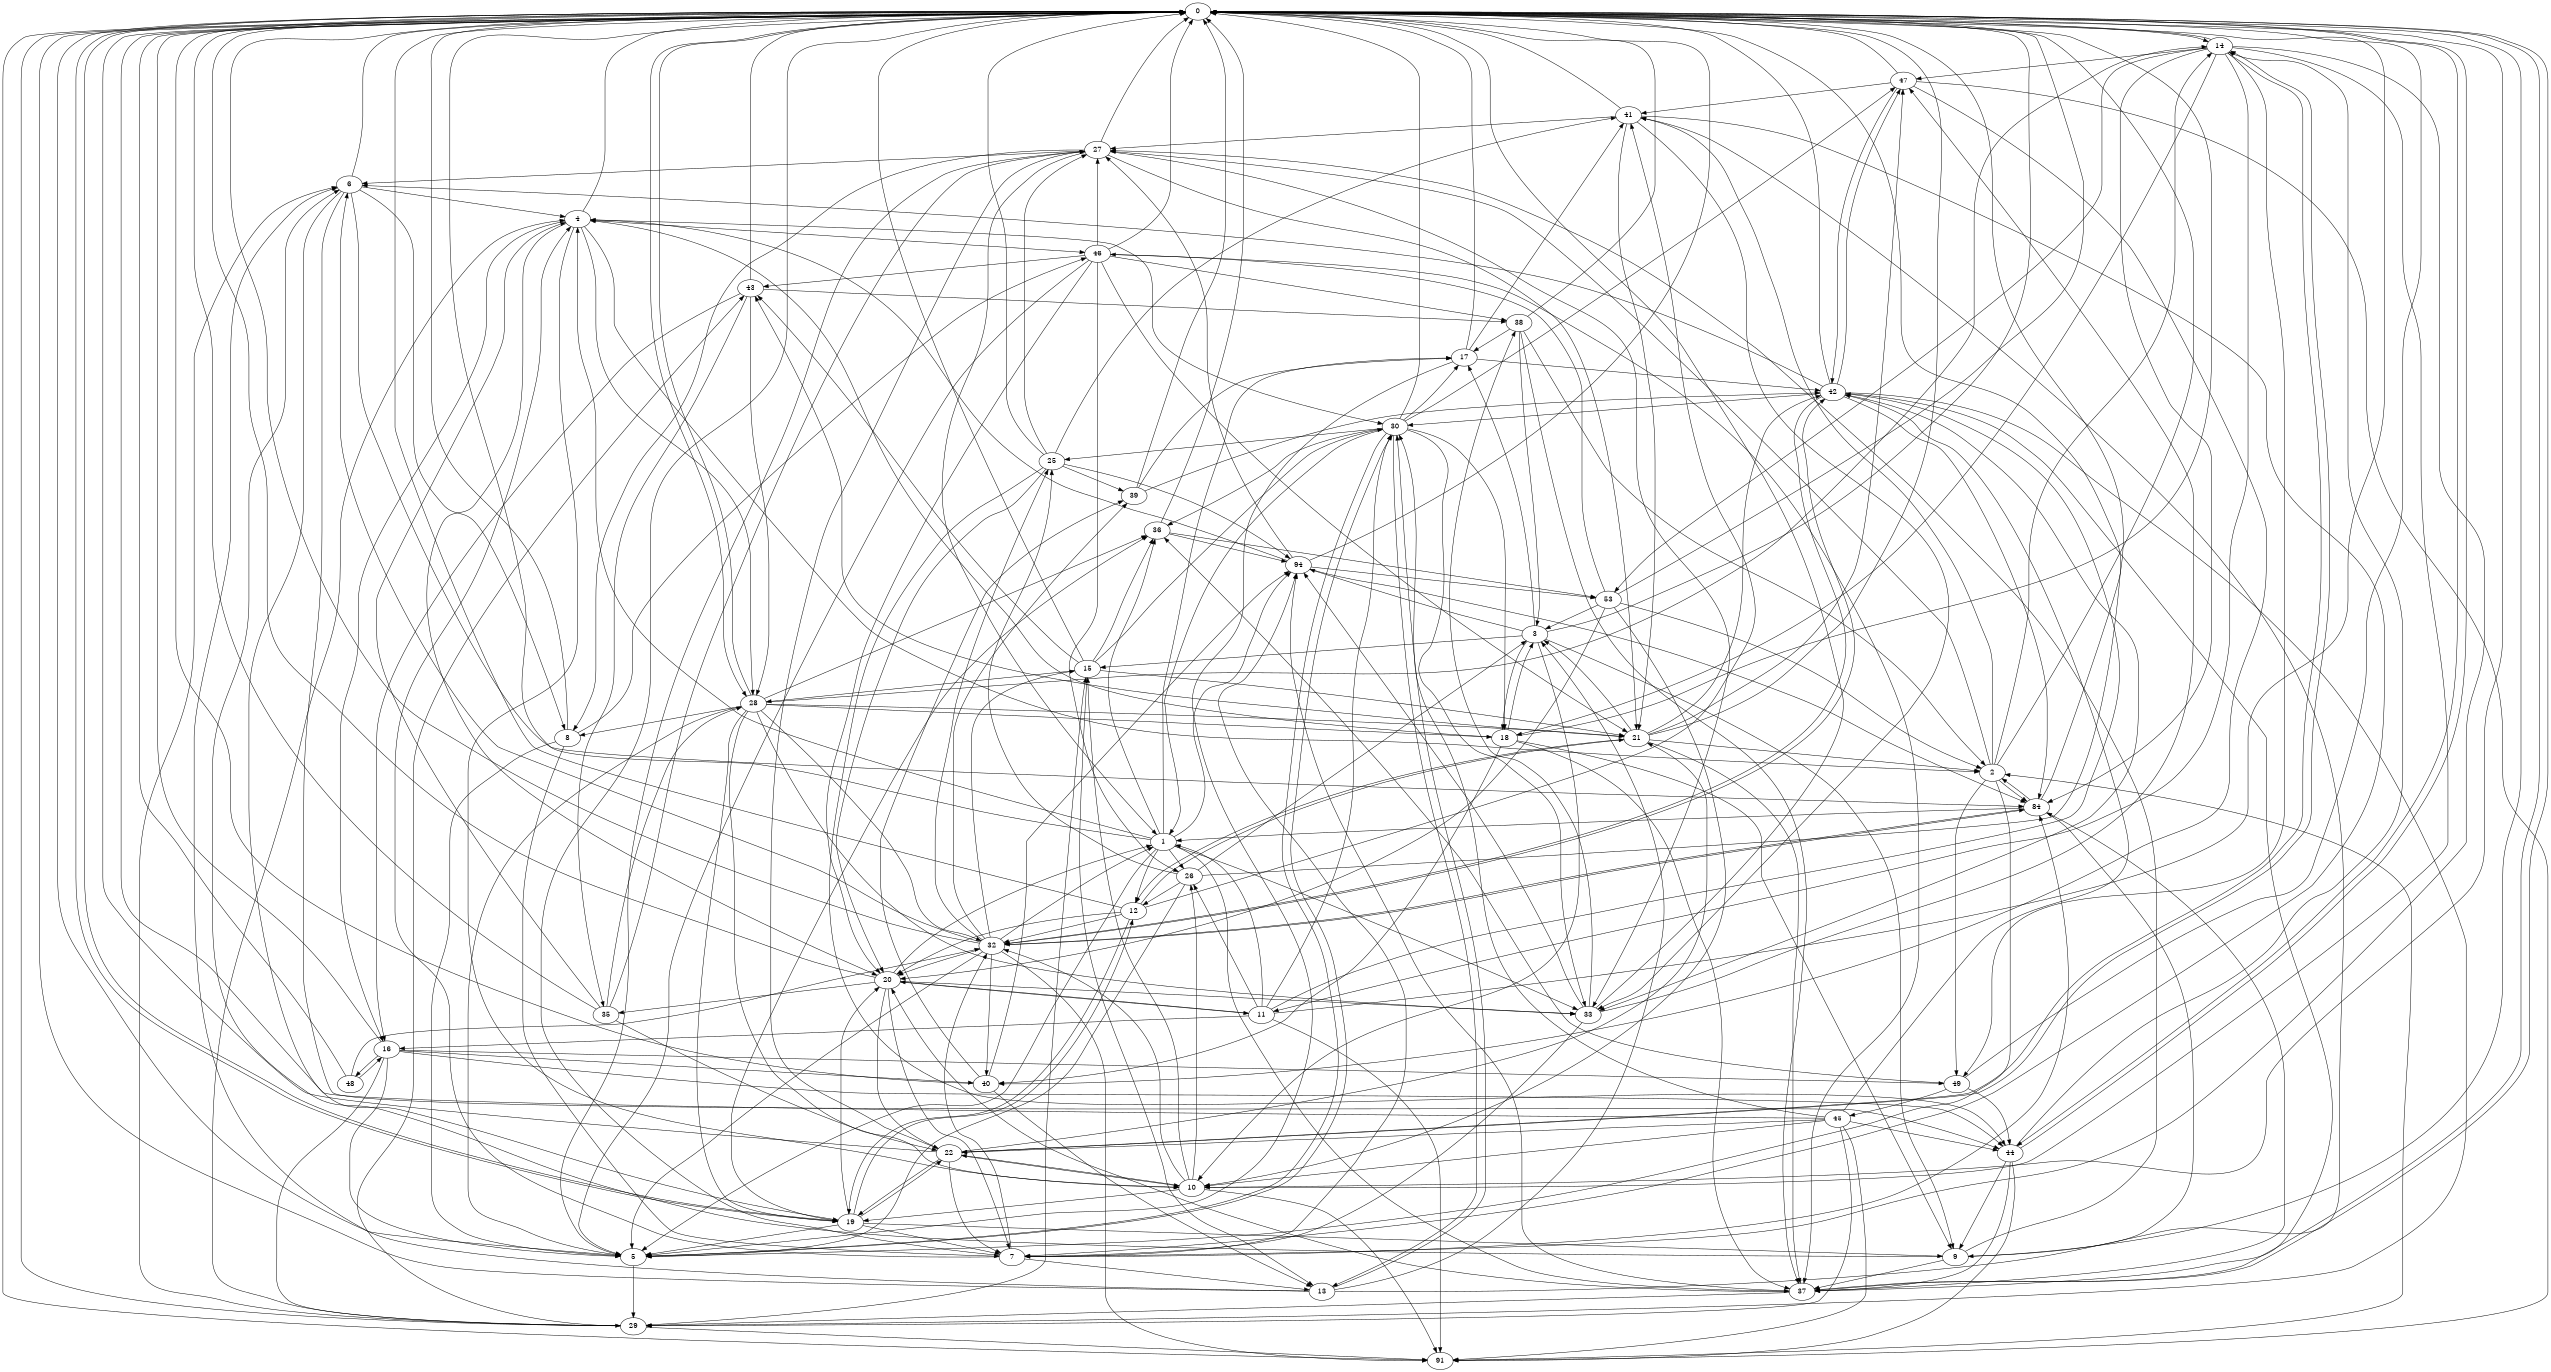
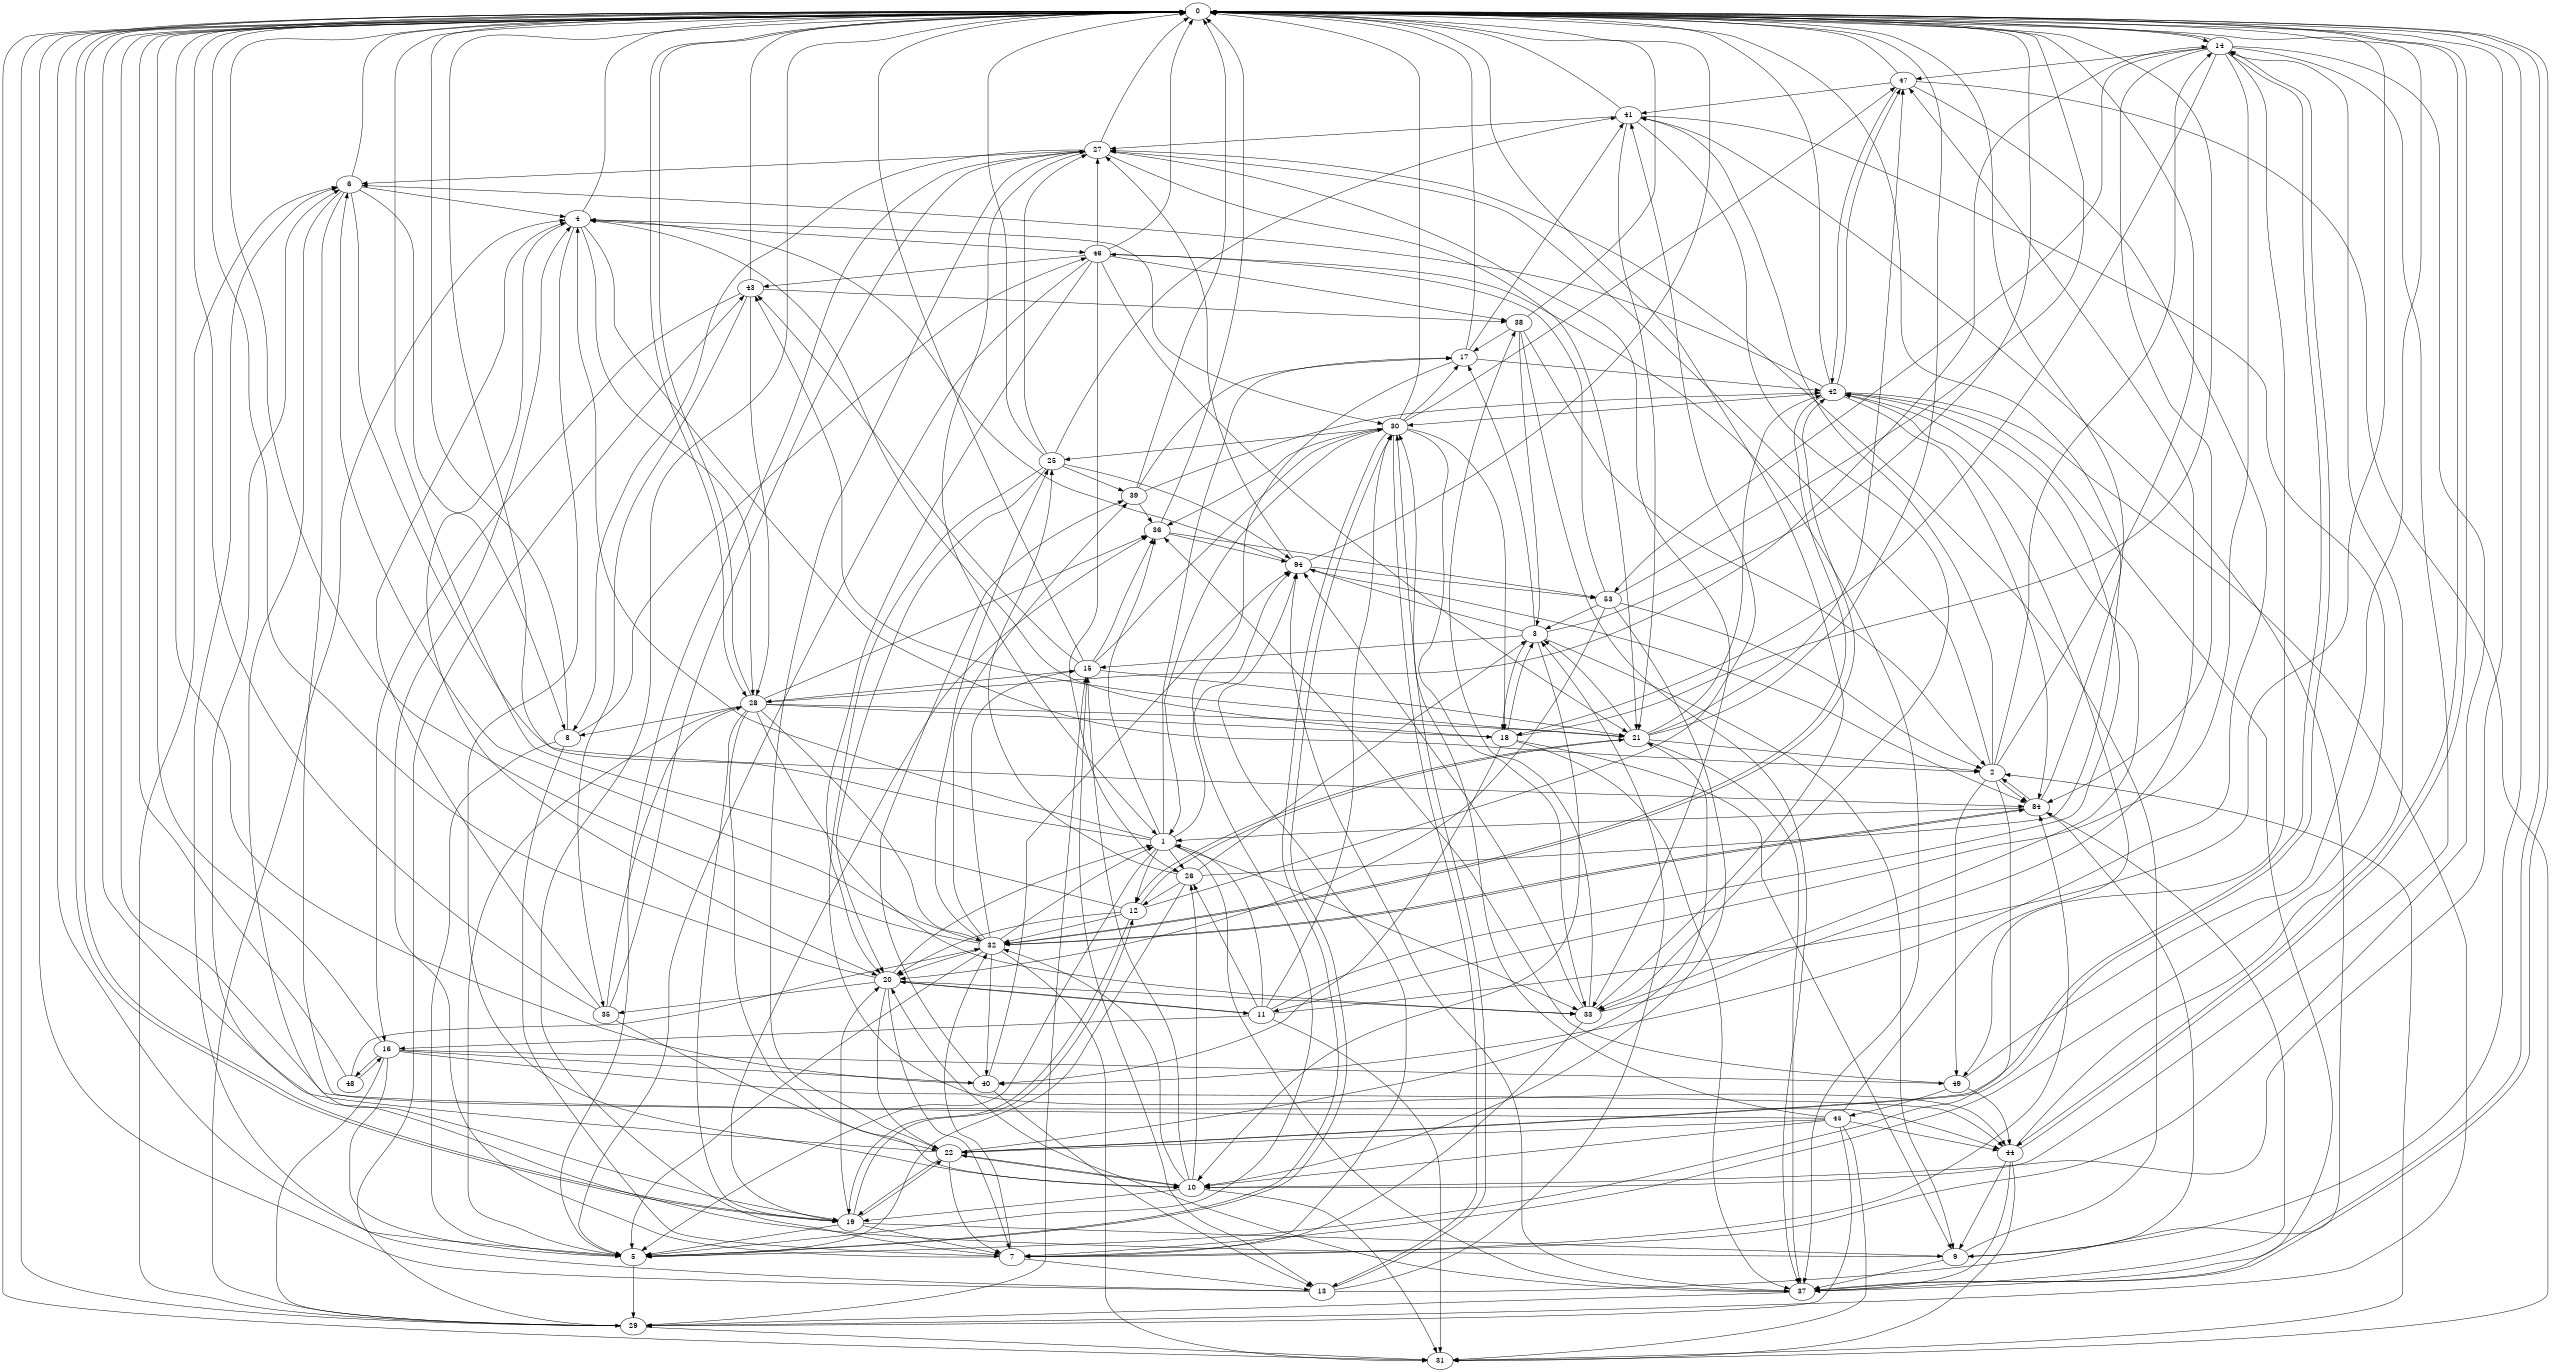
edge "39" -> "36": added
edge "4" -> "16": removed
node "91": label "91" -> "31"
